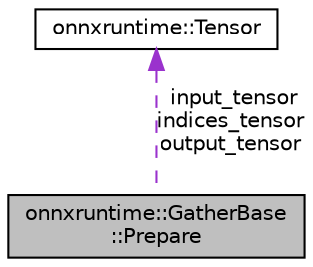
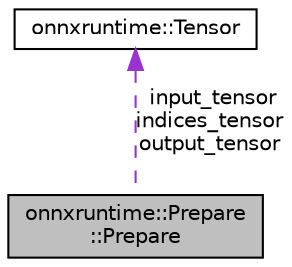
node "onnxruntime::GatherBase ::Prepare": label "onnxruntime::GatherBase ::Prepare" -> "onnxruntime::Prepare ::Prepare"
